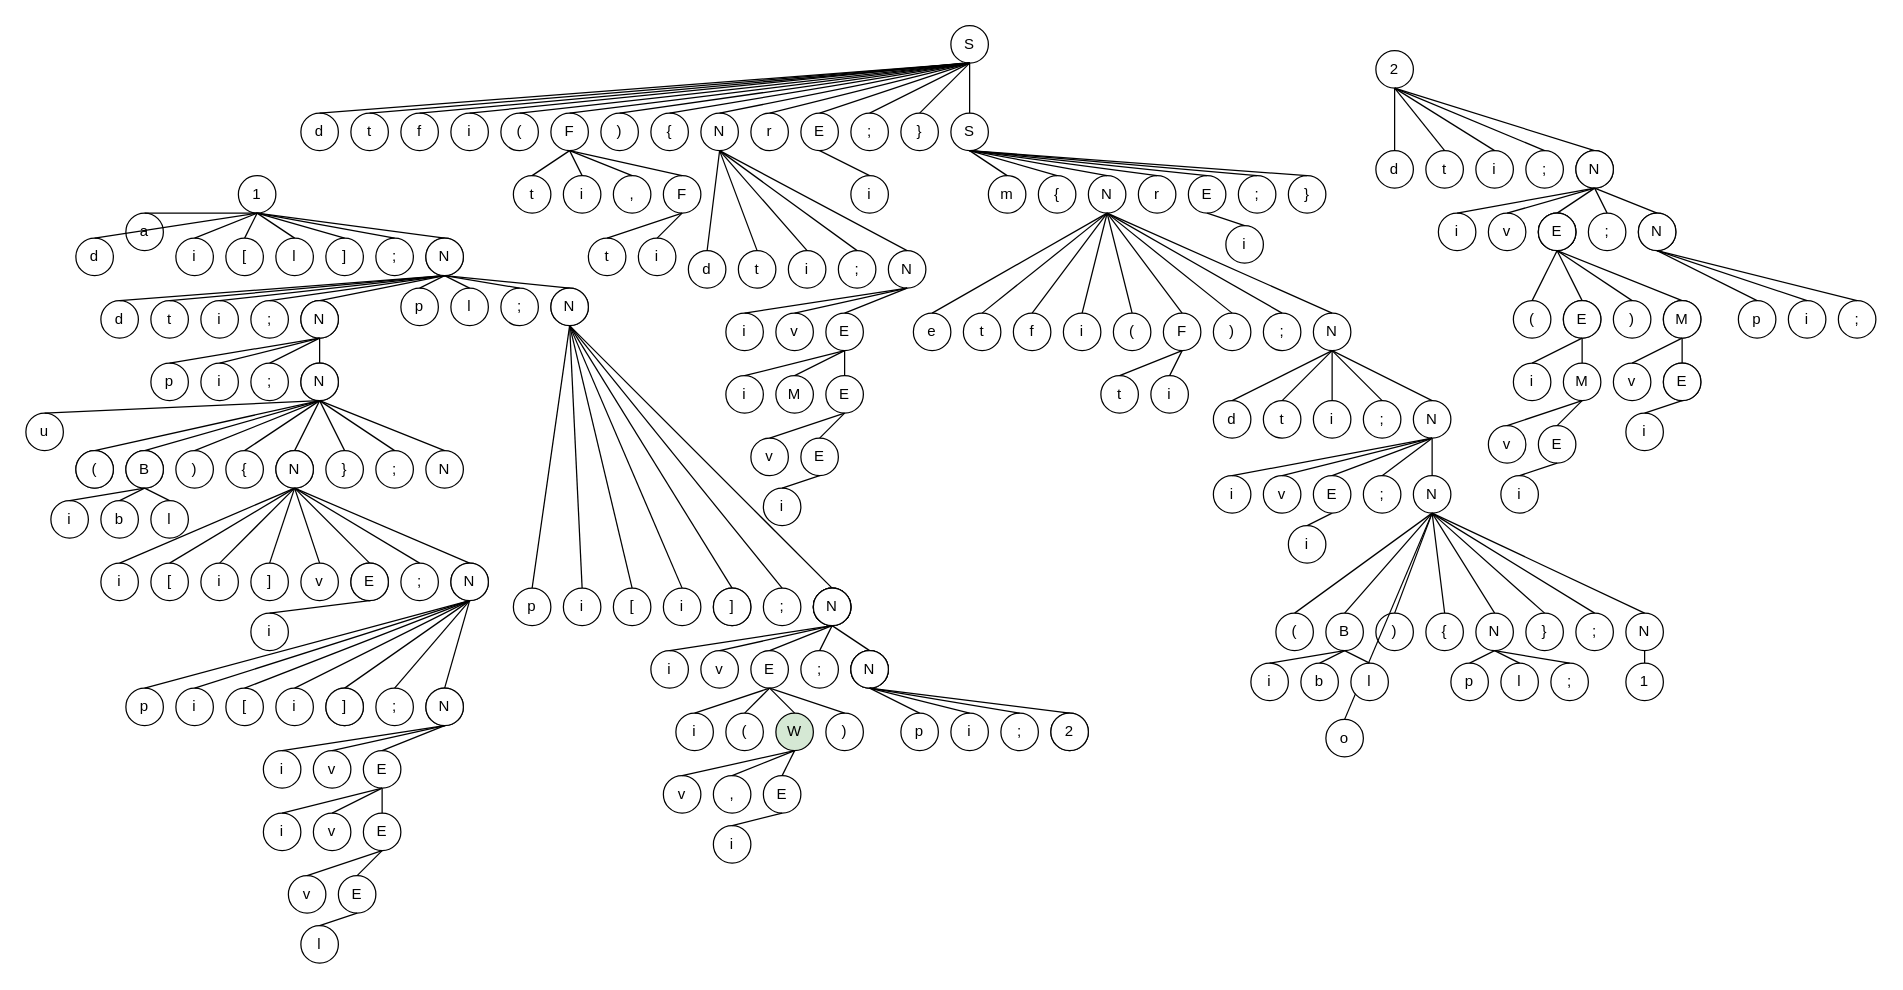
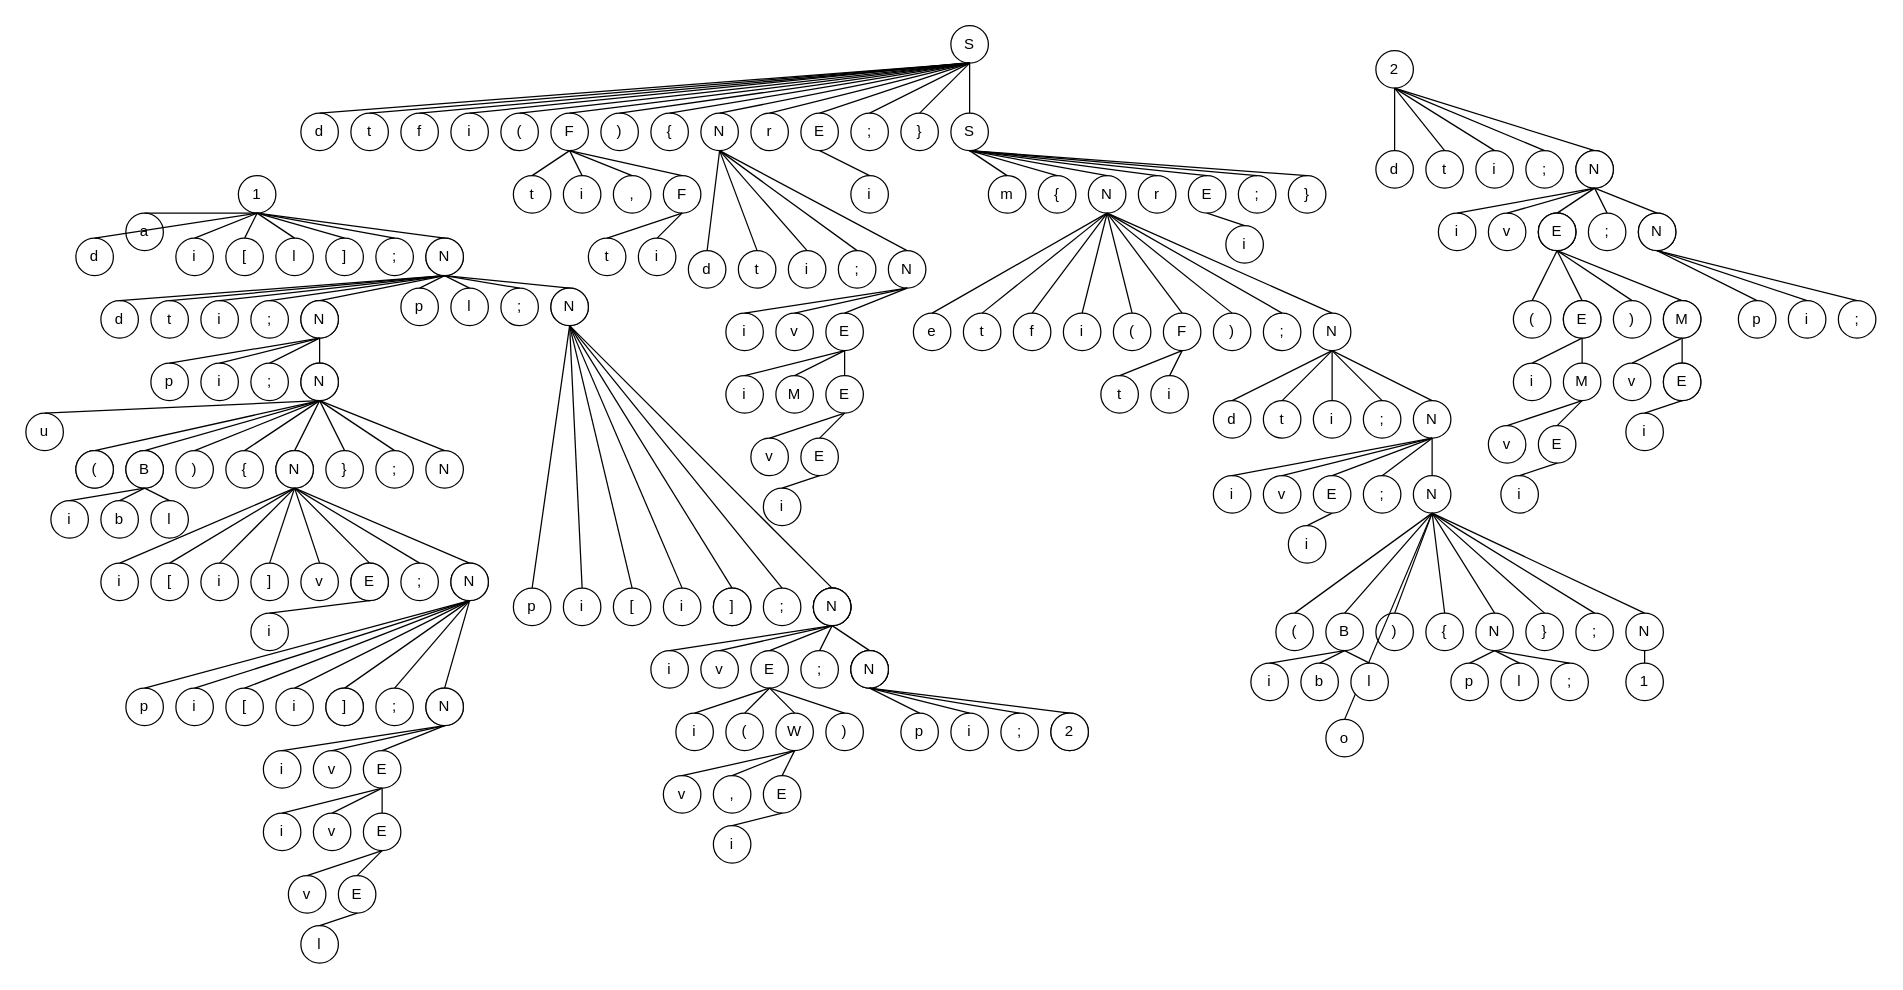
node "W": fillcolor #d5e8d4 -> #ffffff
